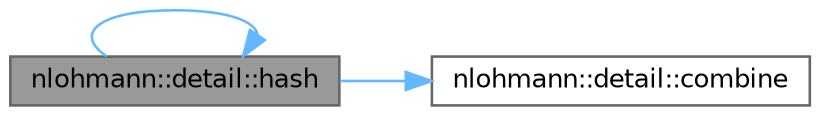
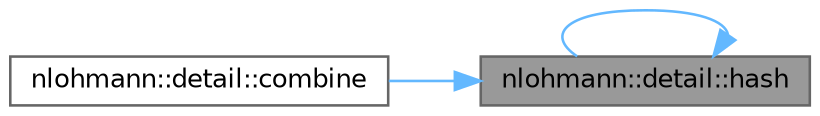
edge "nlohmann::detail::hash" -> "nlohmann::detail::combine": reversed
